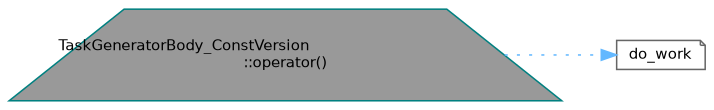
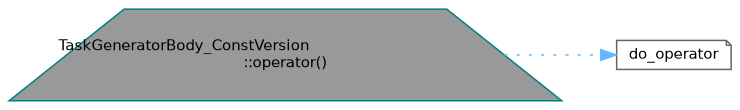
node "do_work": label "do_work" -> "do_operator"
